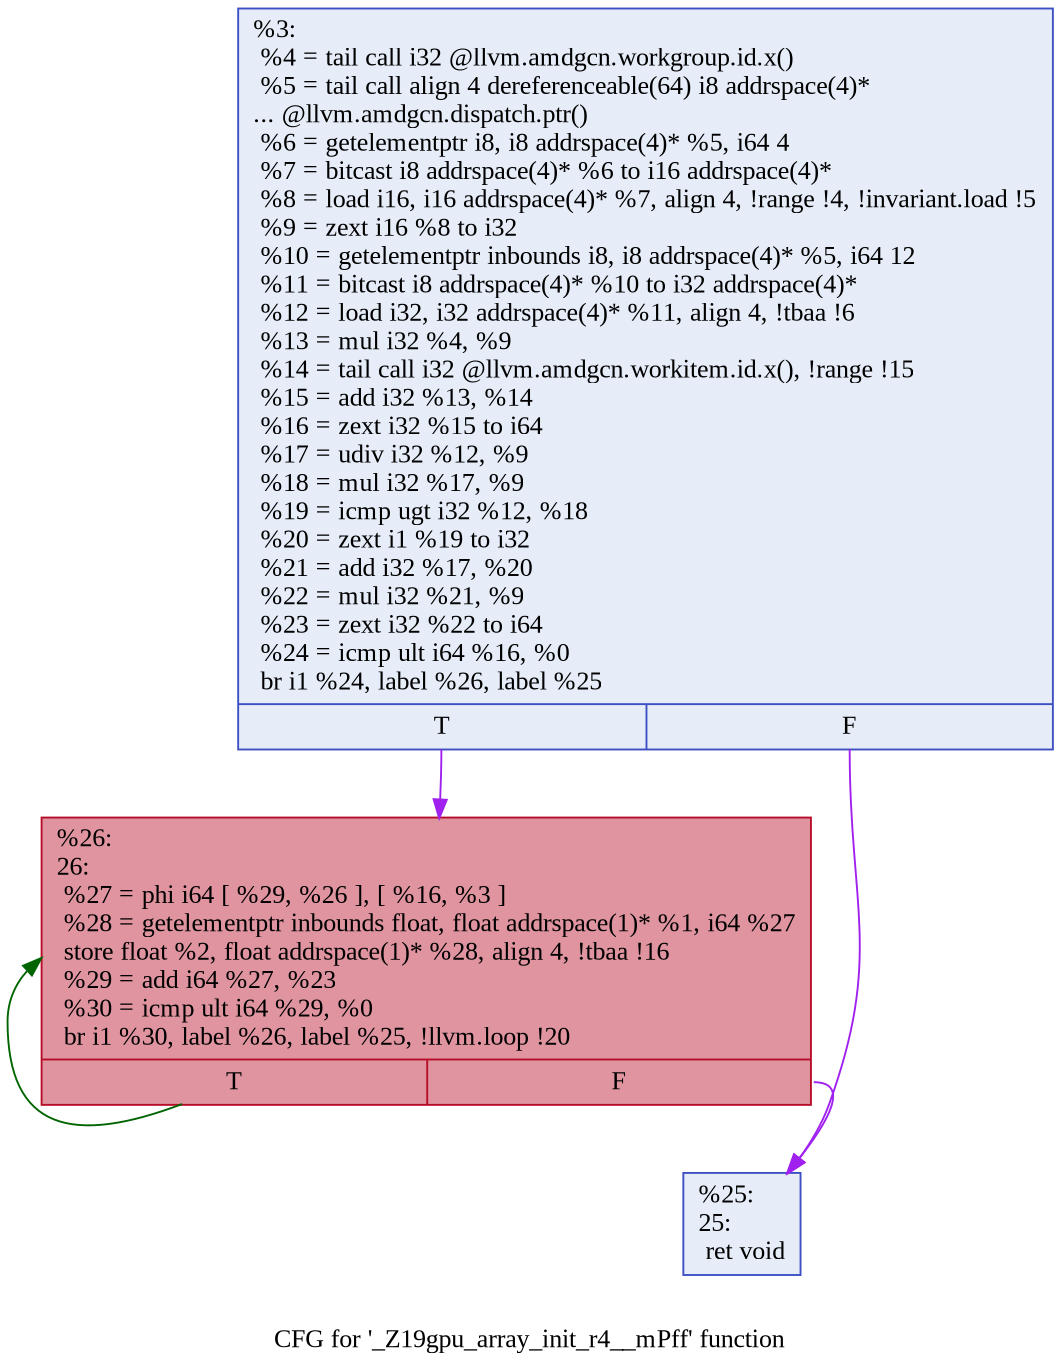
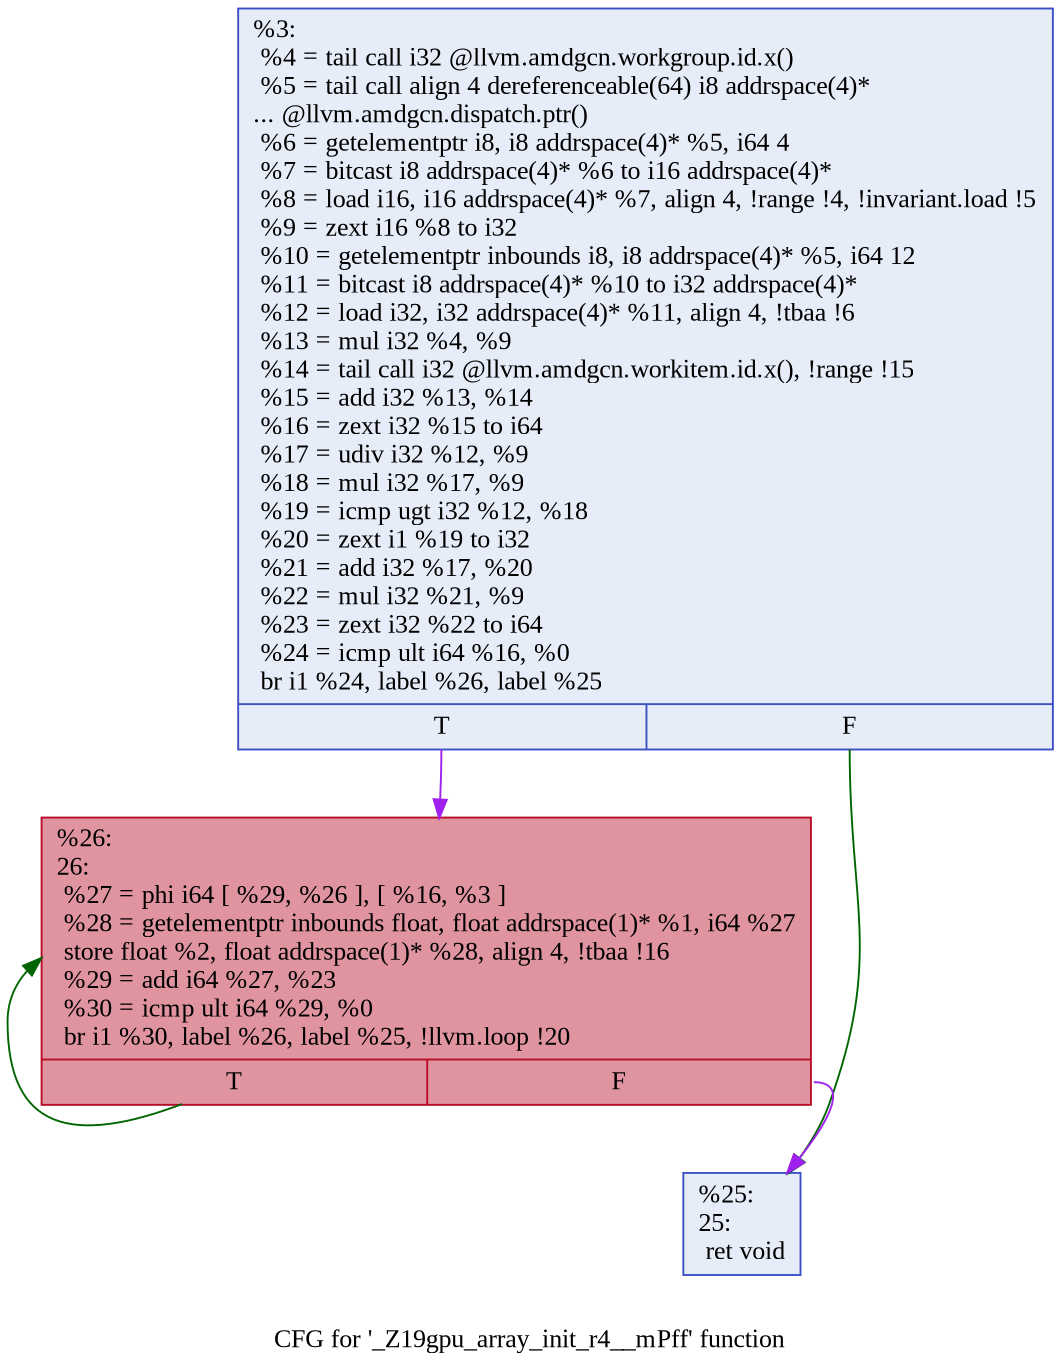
edge "%3:" -> "%25:": color purple -> darkgreen
